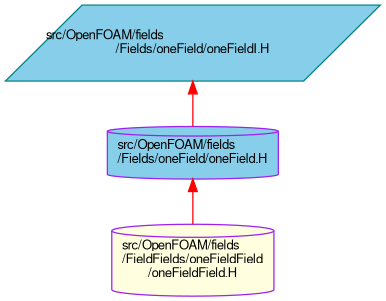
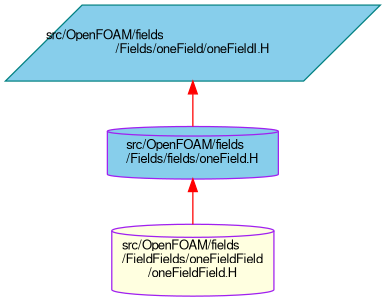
node "src/OpenFOAM/fields /Fields/oneField/oneField.H": label "src/OpenFOAM/fields /Fields/oneField/oneField.H" -> "src/OpenFOAM/fields /Fields/fields/oneField.H"
